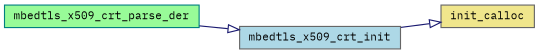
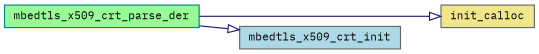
edge "mbedtls_x509_crt_init" -> "init_calloc": now "mbedtls_x509_crt_parse_der" -> "init_calloc"
